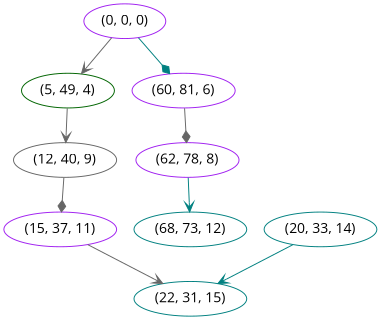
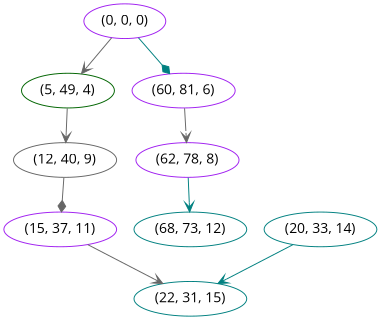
edge "(60, 81, 6)" -> "(62, 78, 8)": arrowhead diamond -> vee
